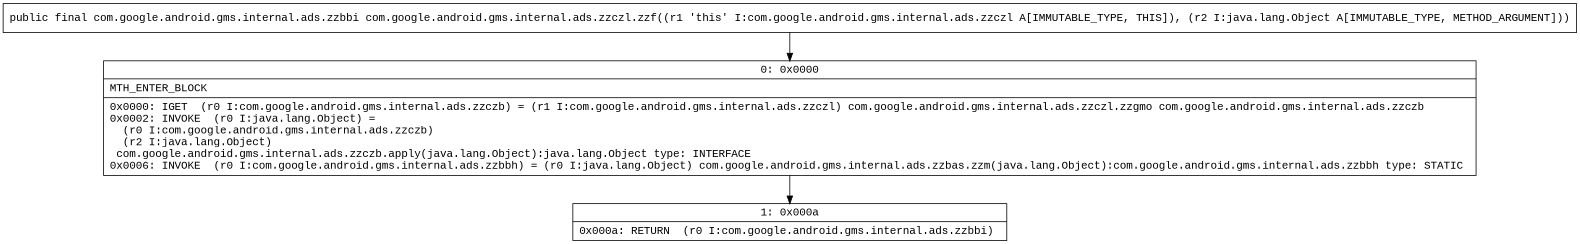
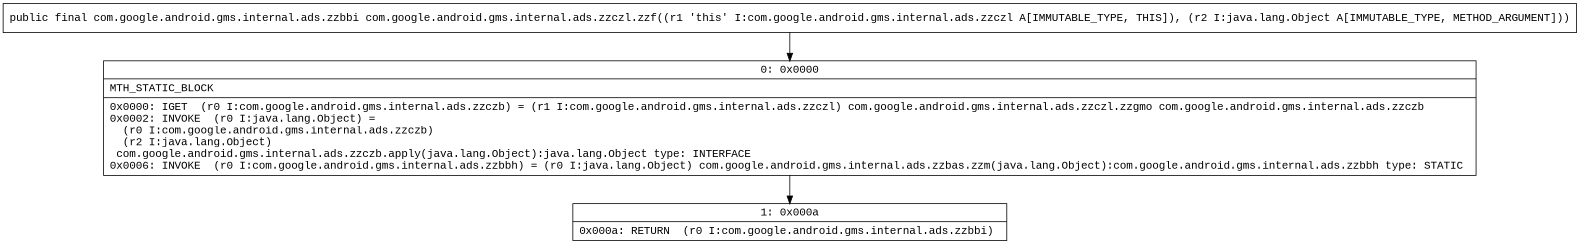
node "0: 0x0000": text "MTH_ENTER_BLOCK" -> "MTH_STATIC_BLOCK"
